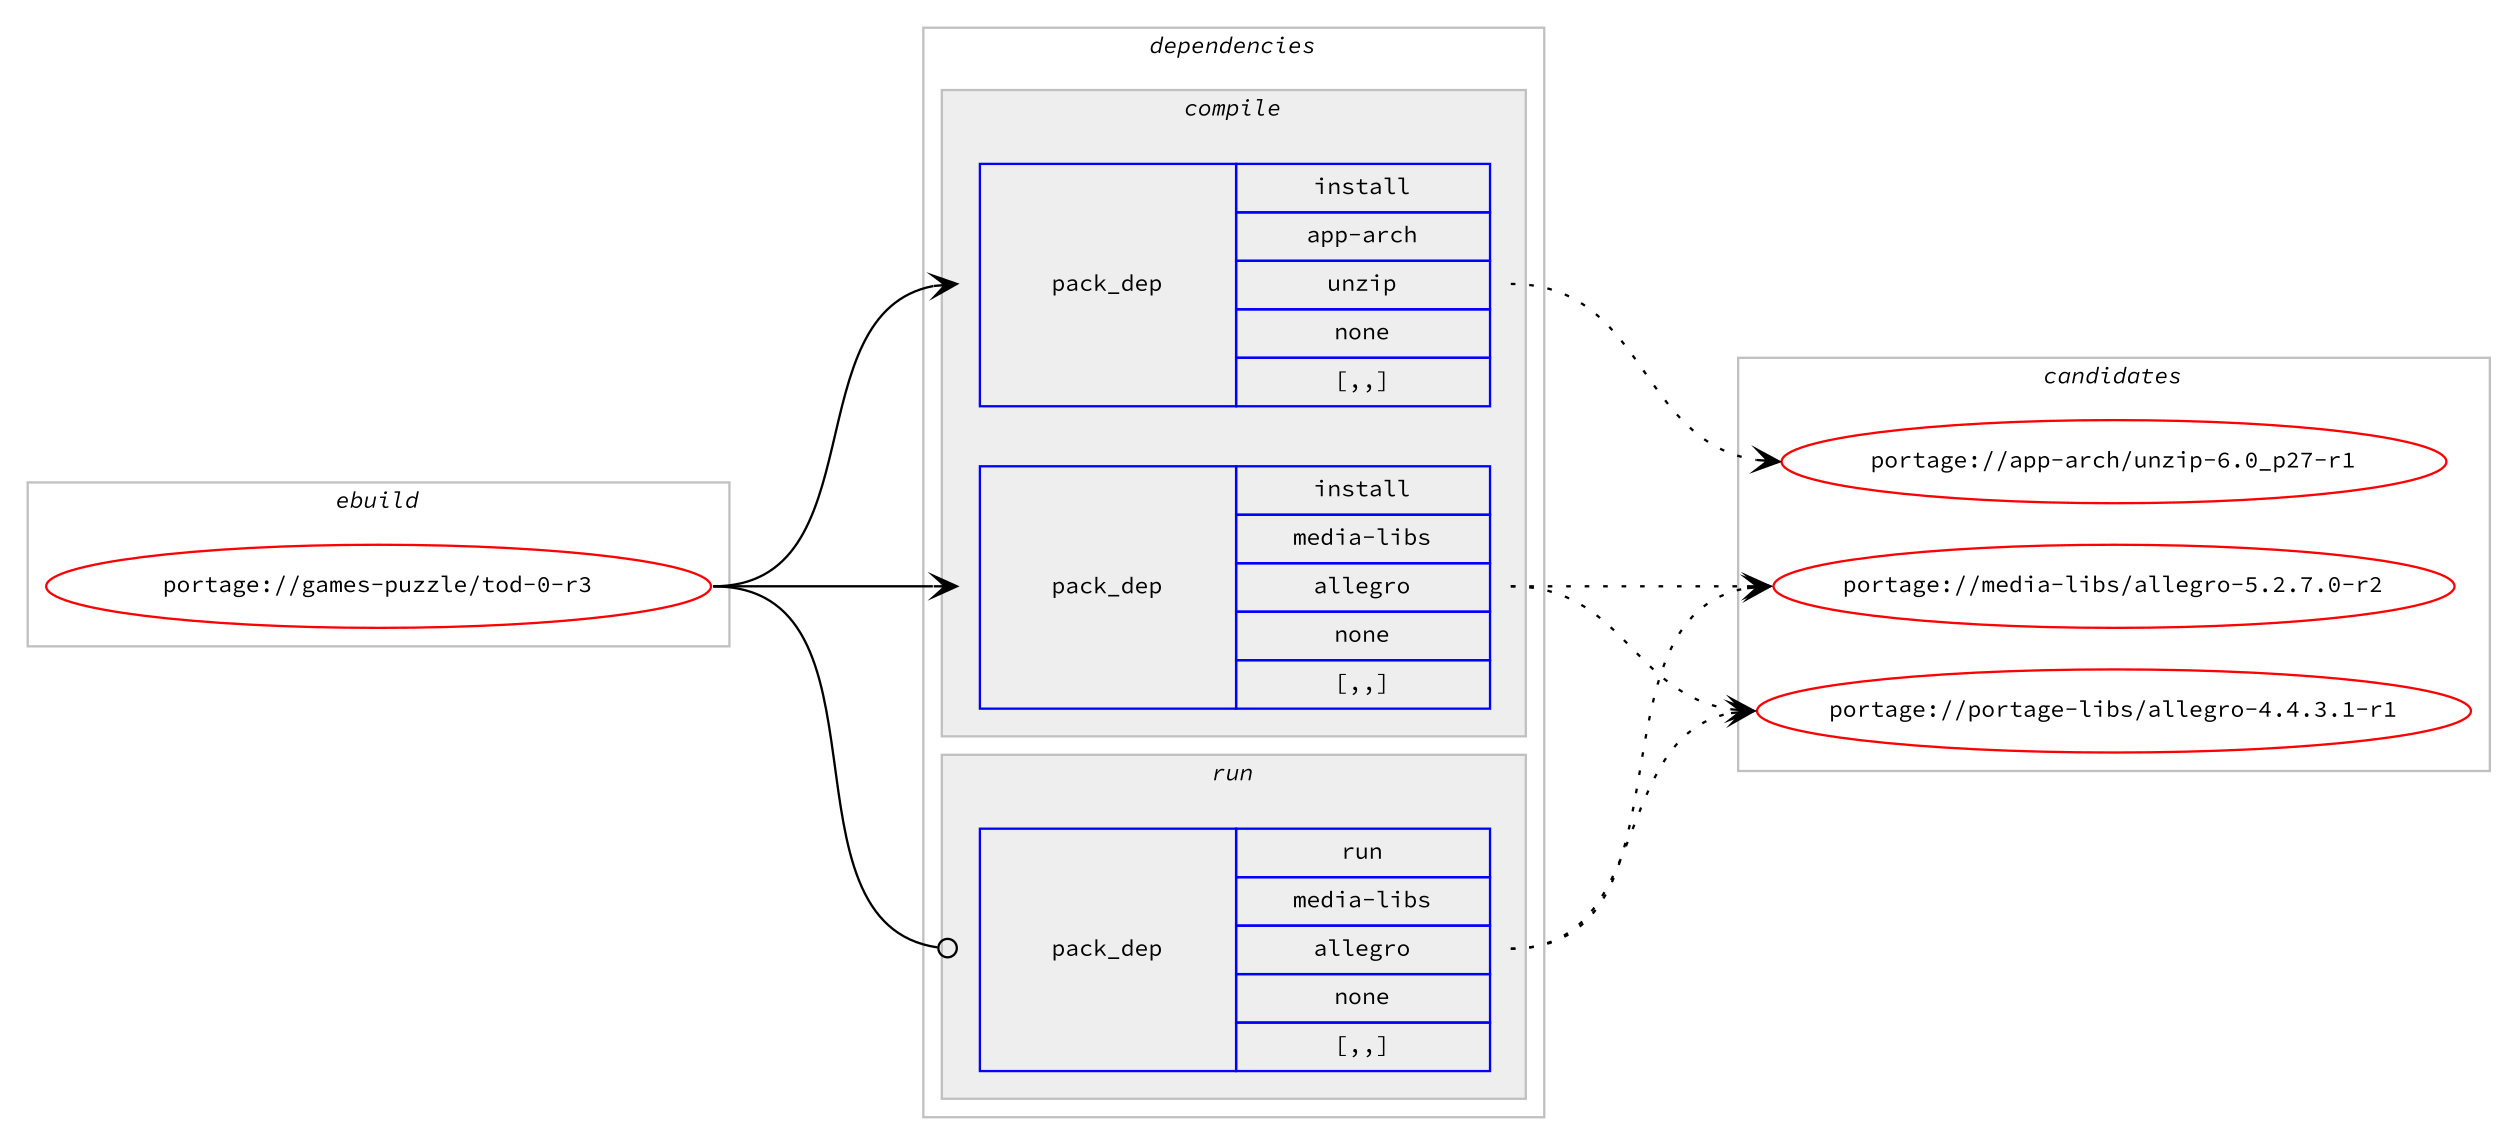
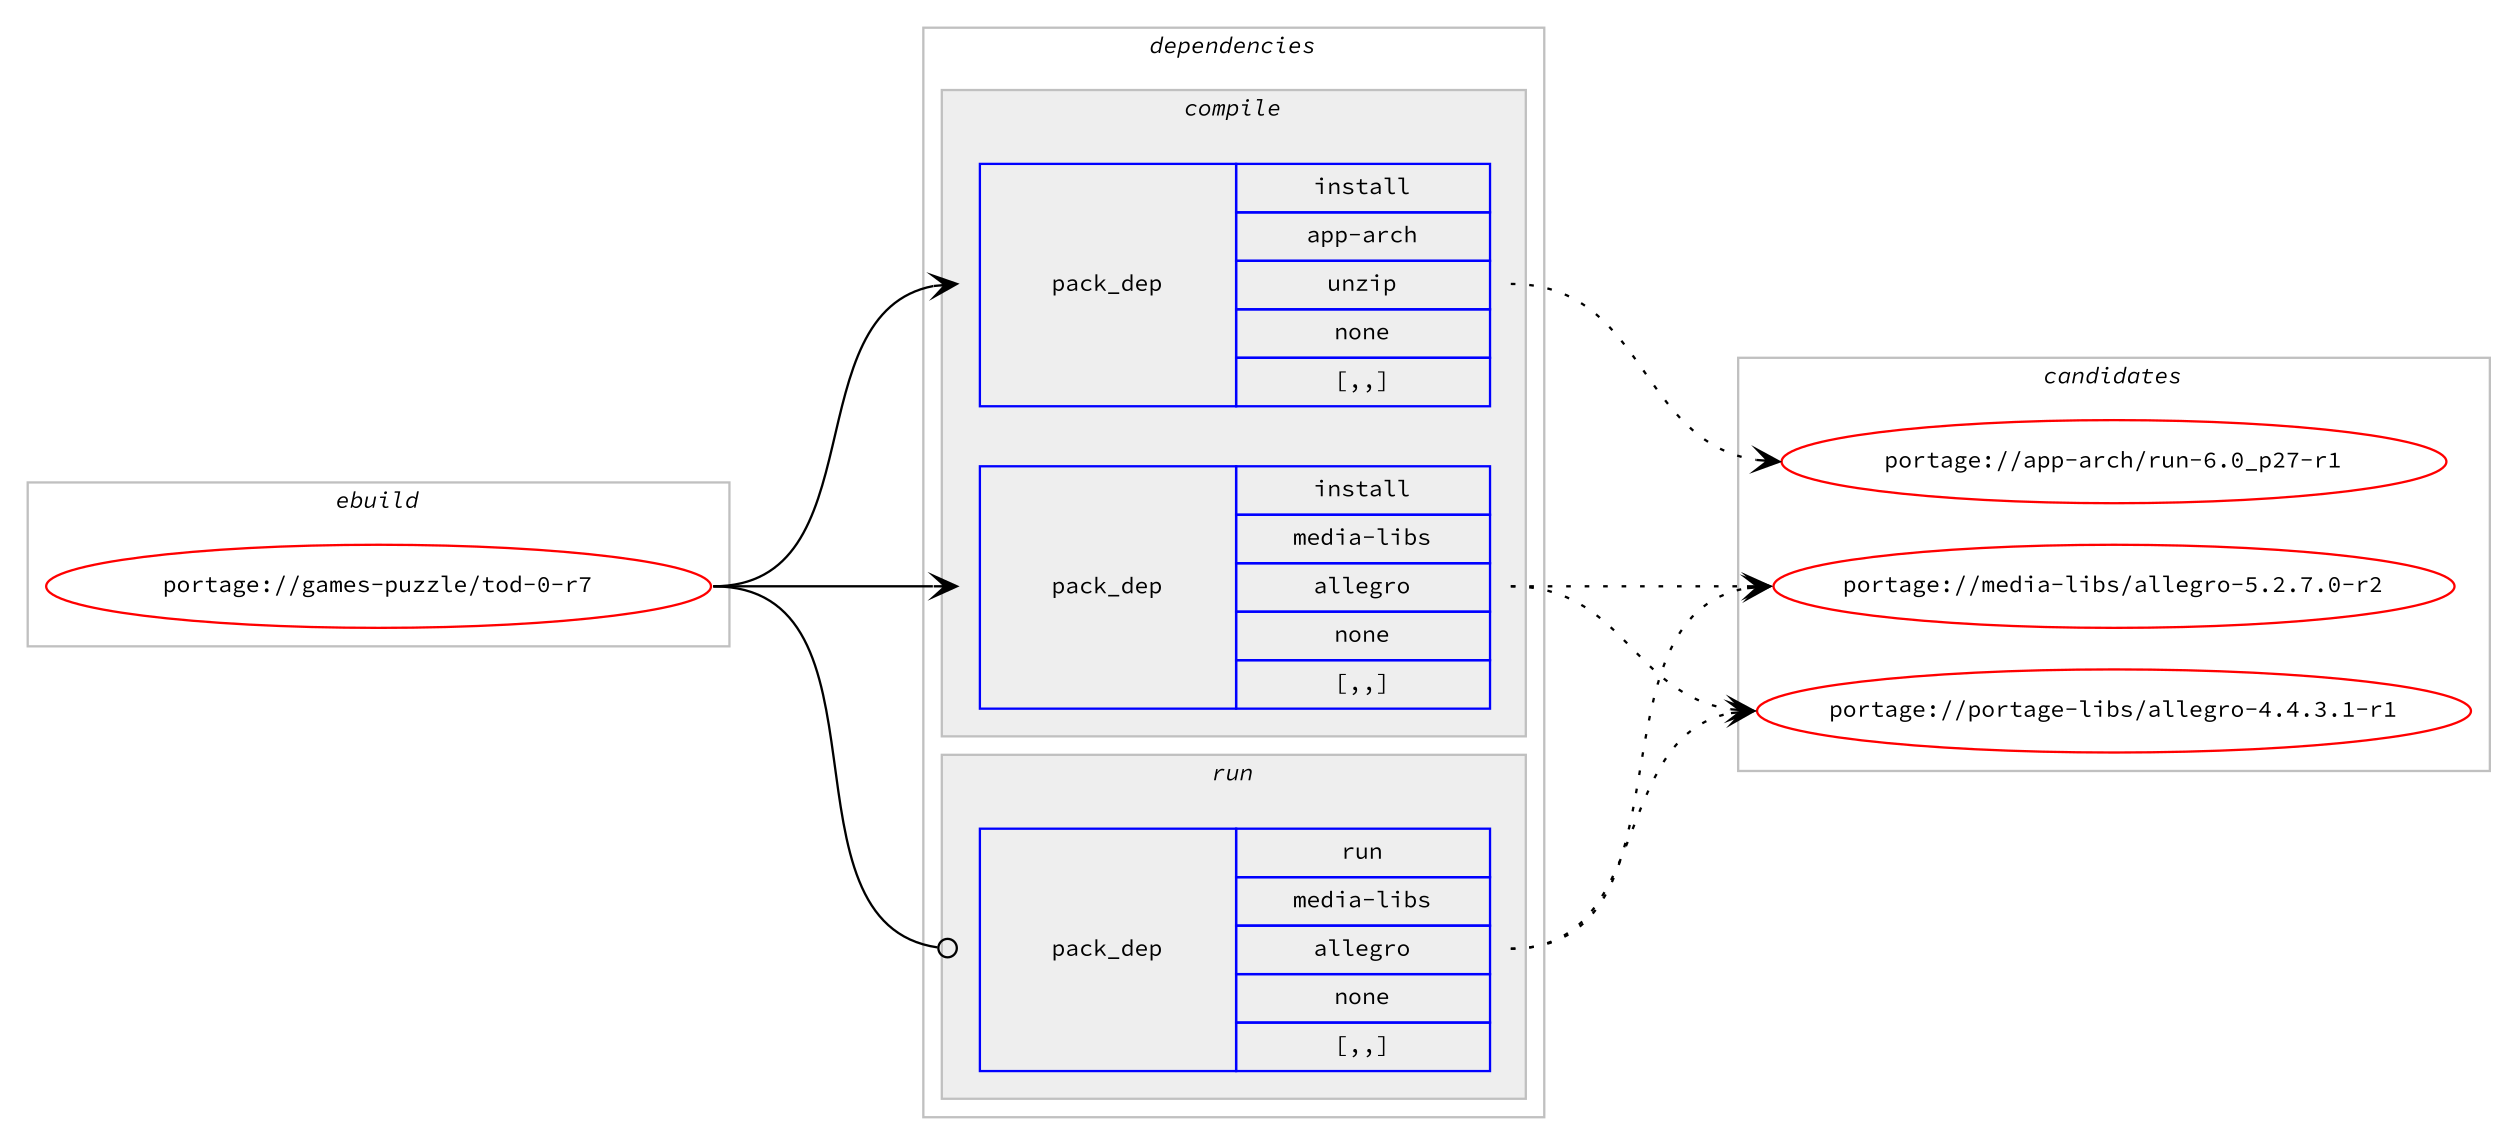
node "portage://app-arch/unzip-6.0_p27-r1": label "portage://app-arch/unzip-6.0_p27-r1" -> "portage://app-arch/run-6.0_p27-r1"
node "portage://games-puzzle/tod-0-r3": label "portage://games-puzzle/tod-0-r3" -> "portage://games-puzzle/tod-0-r7"
